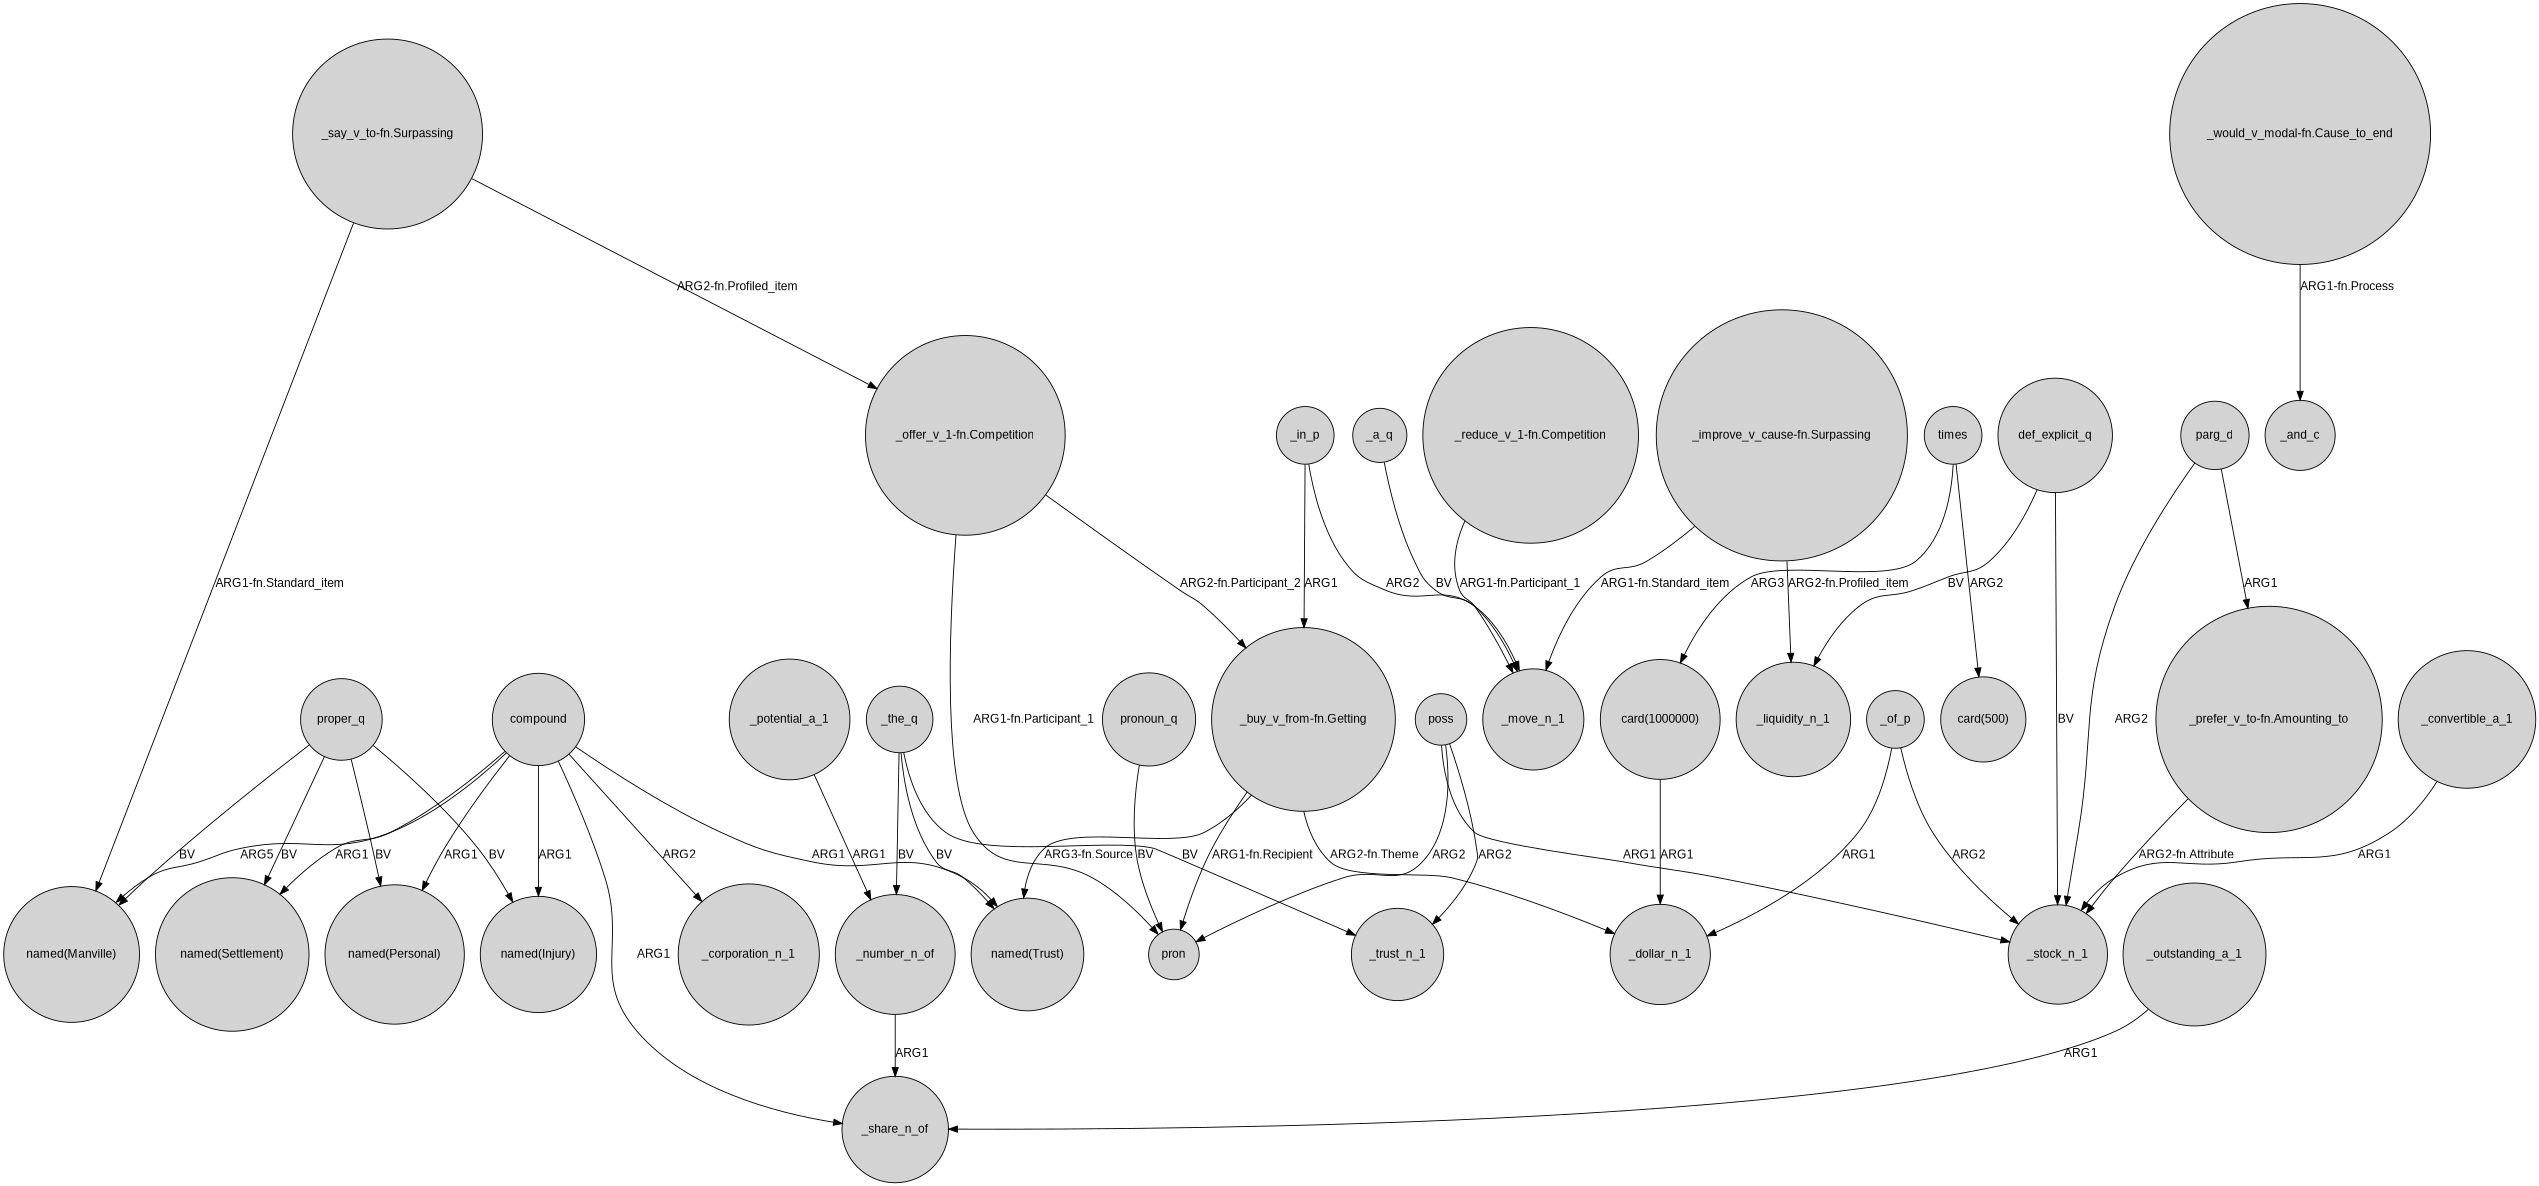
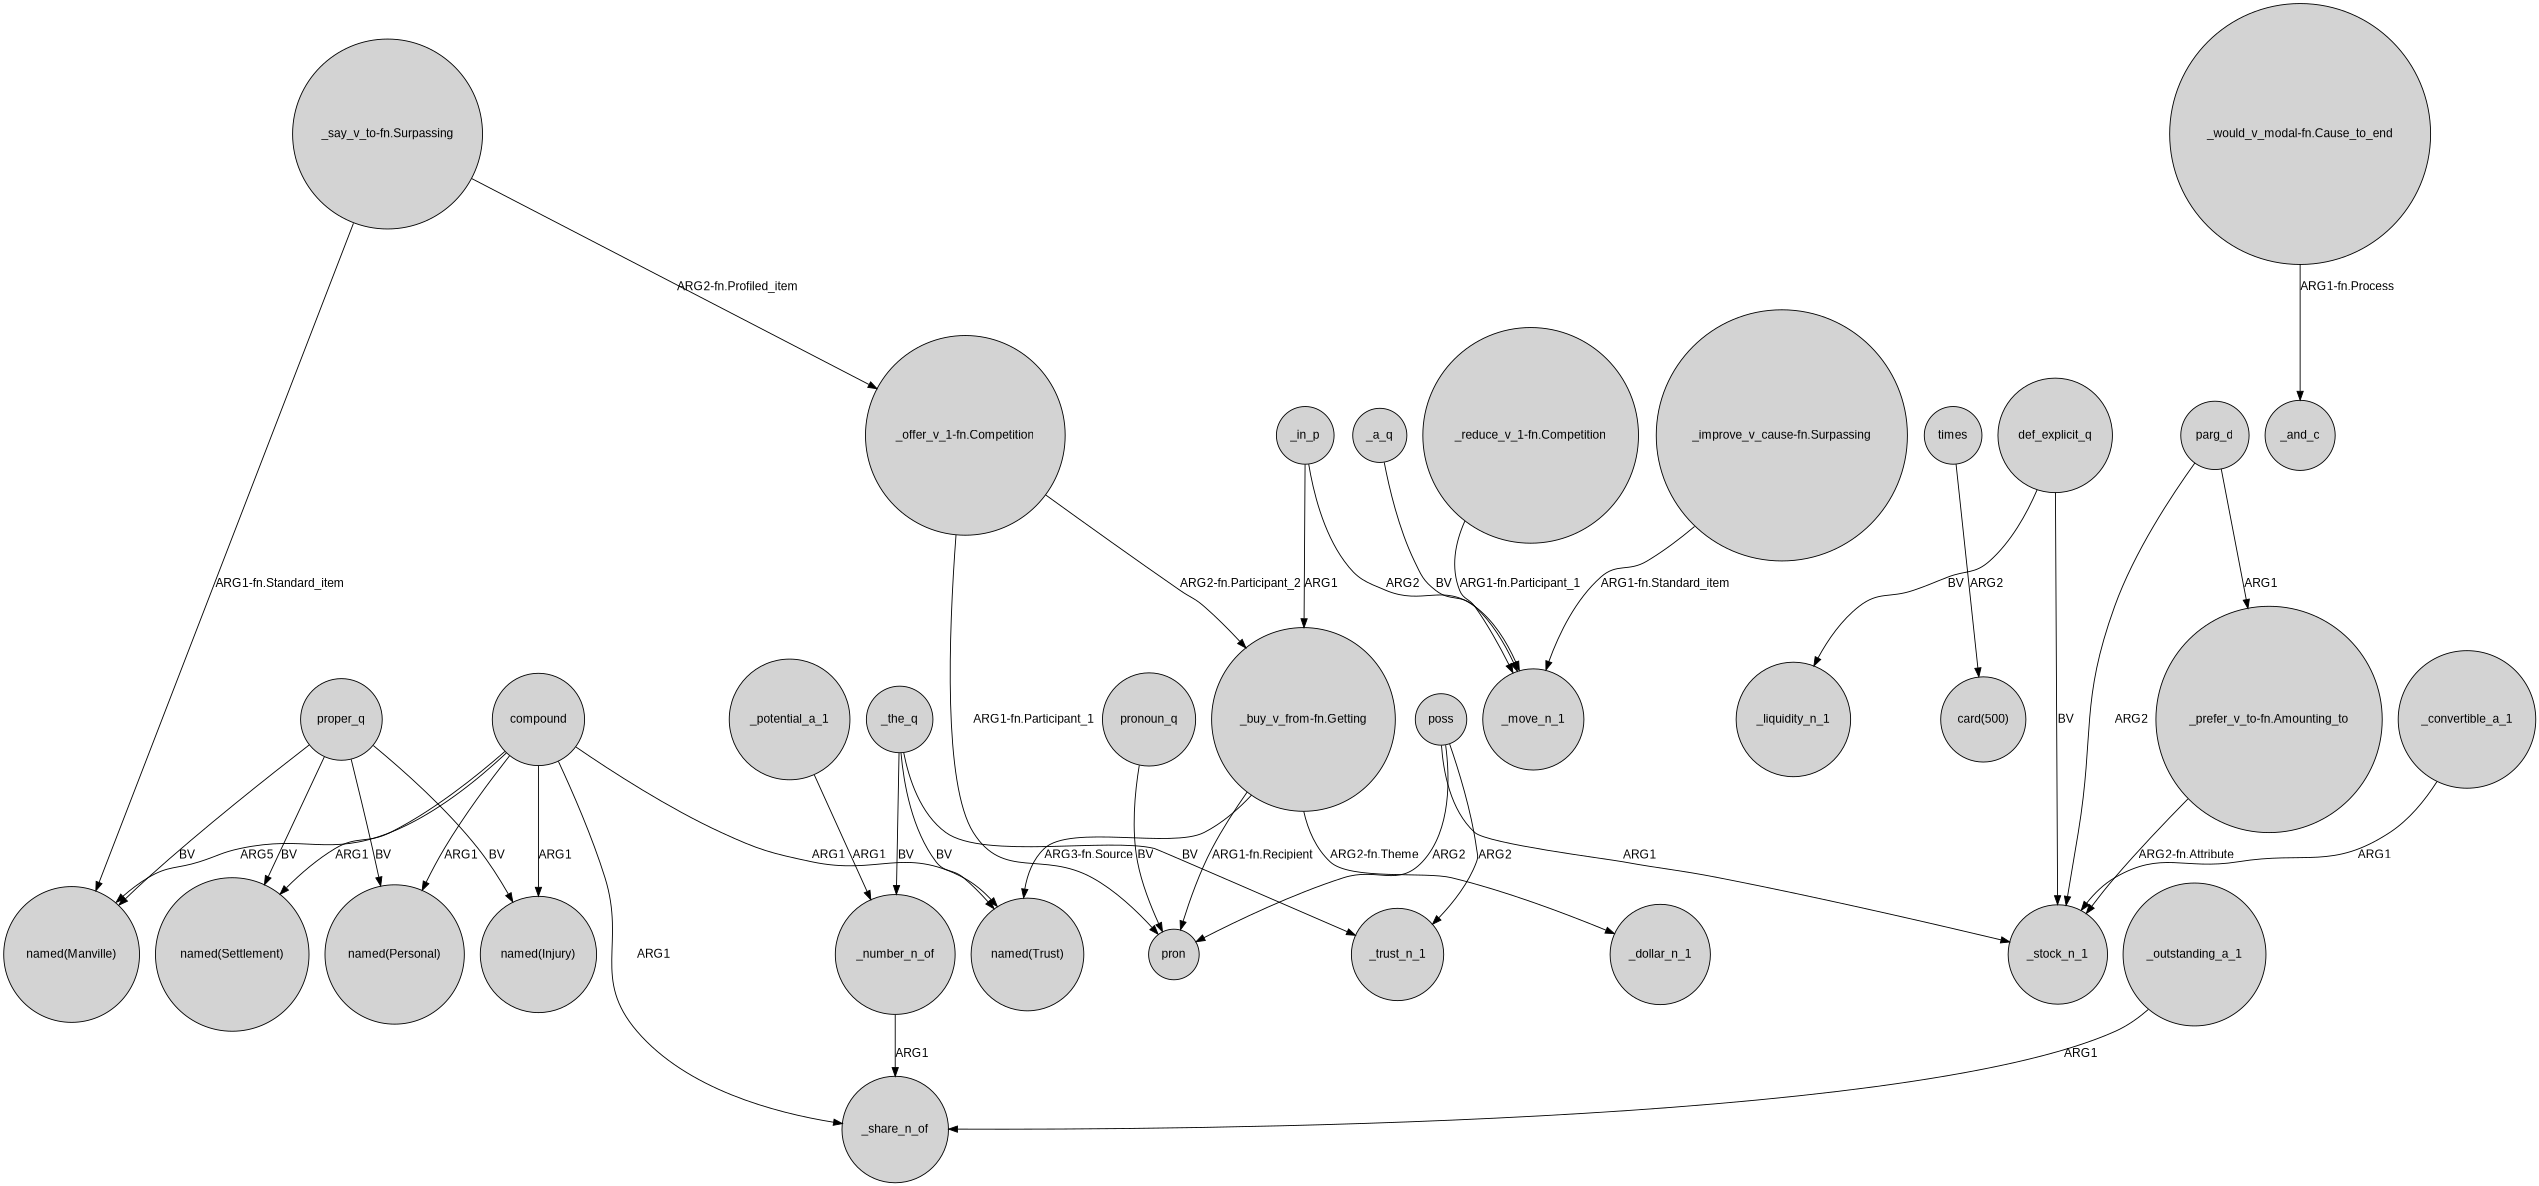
edge "_improve_v_cause-fn.Surpassing" -> "_liquidity_n_1": removed, label "ARG2-fn.Profiled_item"
node "card(1000000)": removed
node "_of_p": removed
node "_corporation_n_1": removed
